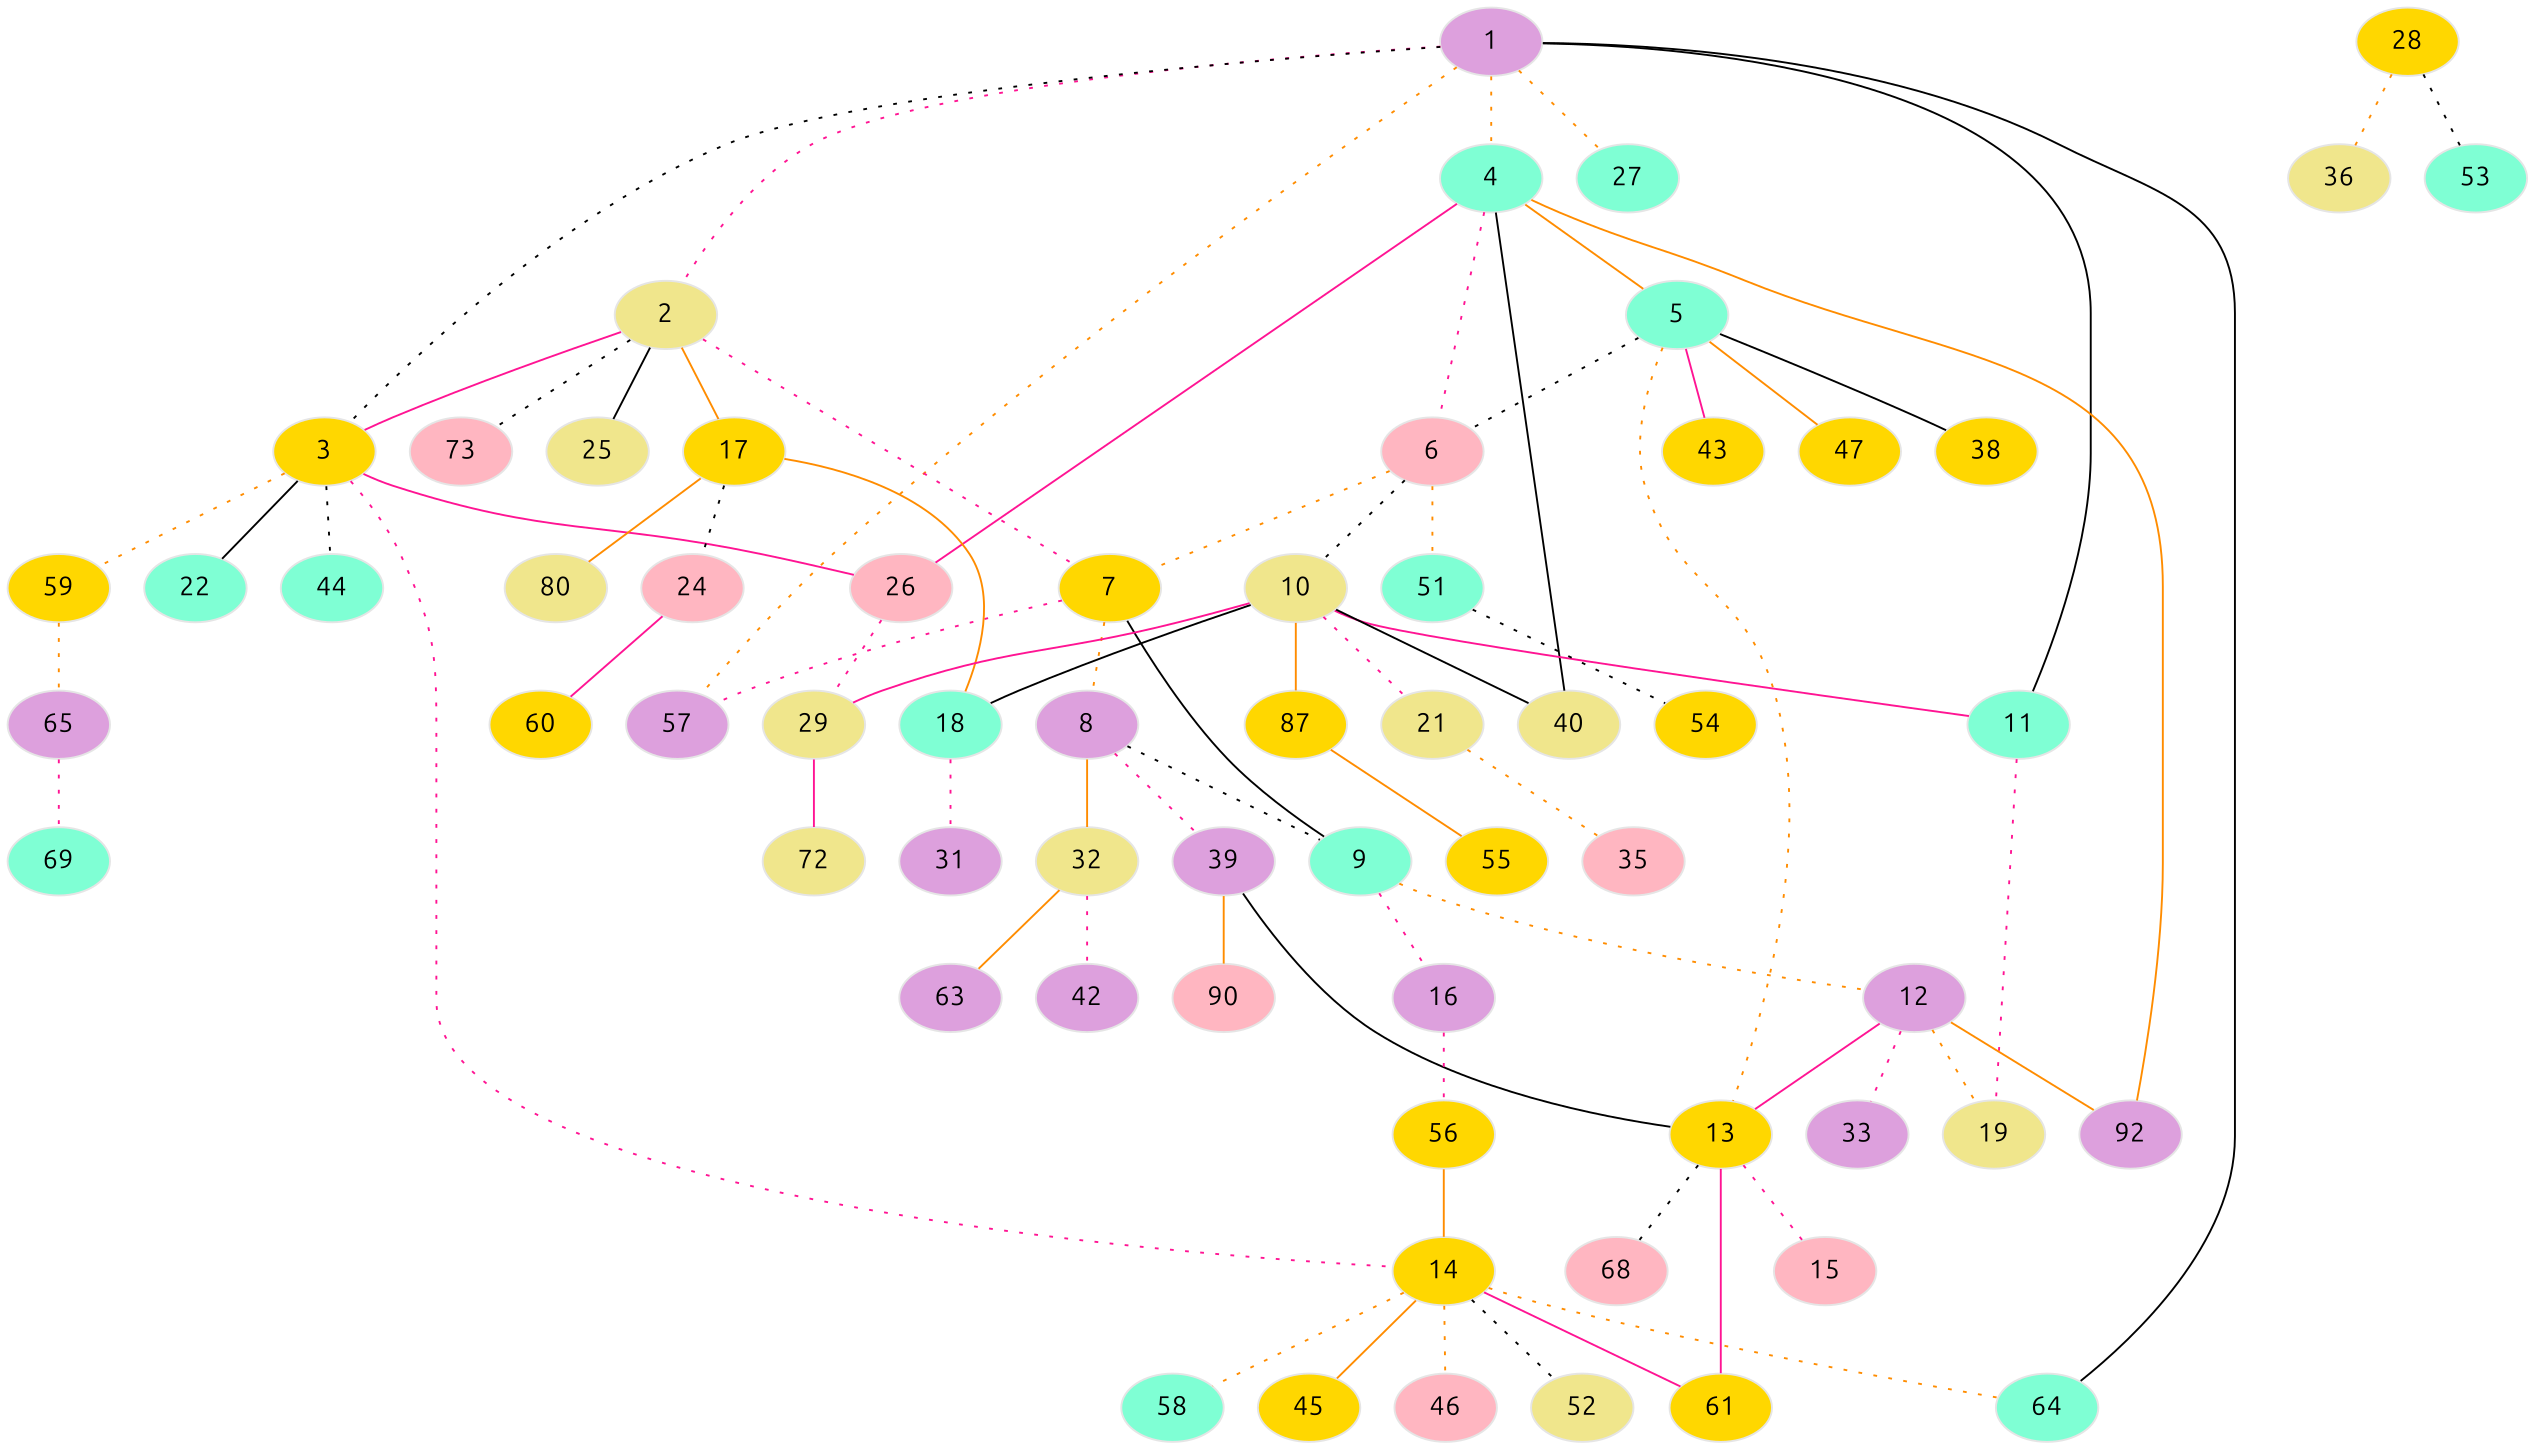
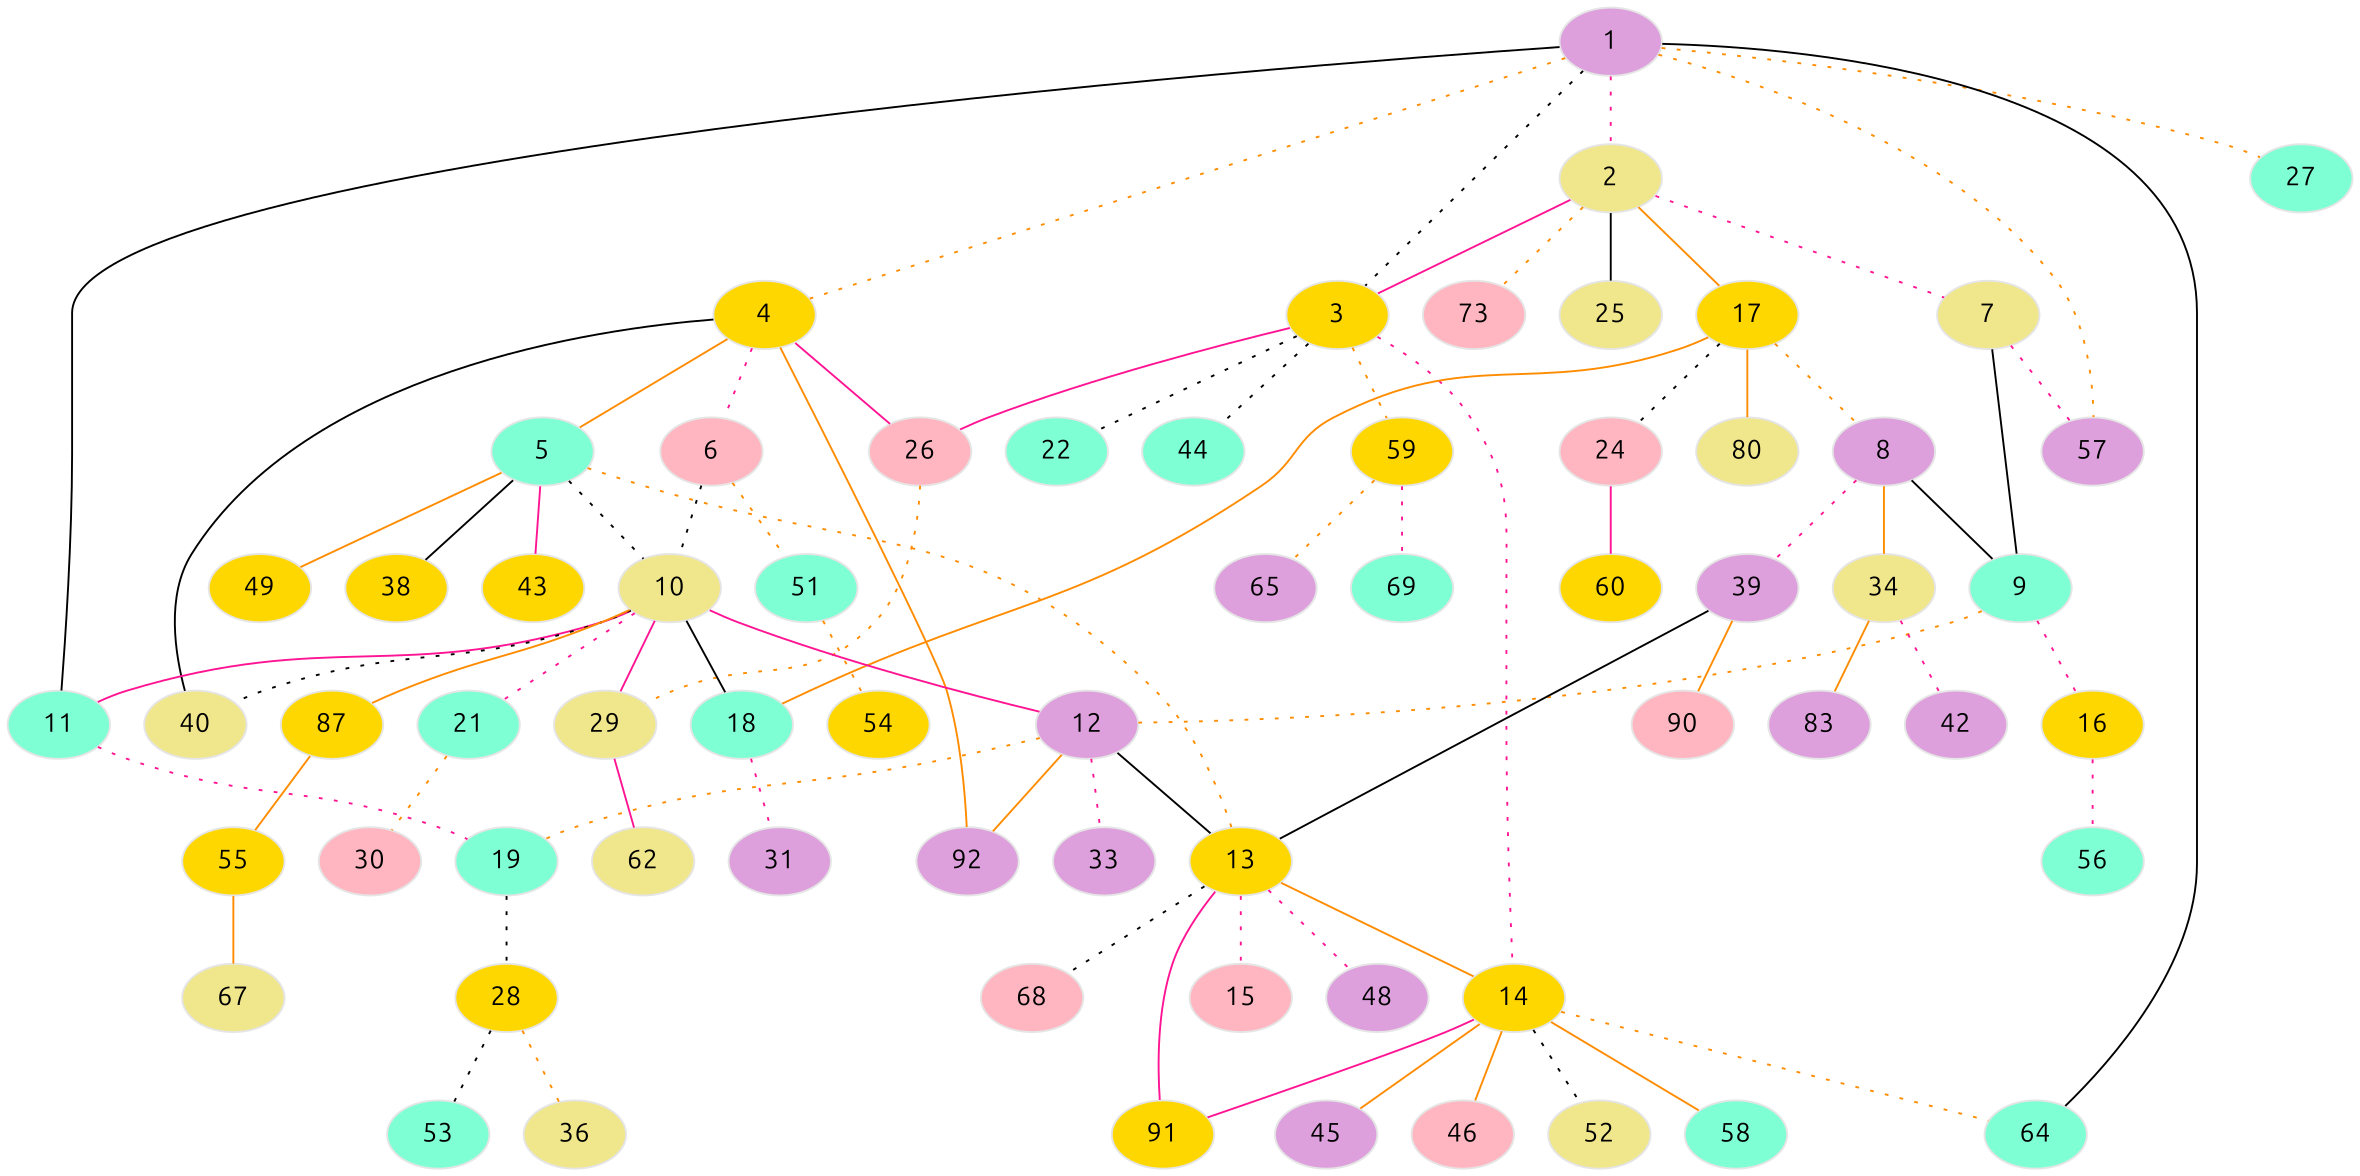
node "4": fillcolor aquamarine -> gold
edge "2" -- "73": color black -> darkorange
edge "5" -- "6": now "5" -- "10"
node "47": label "47" -> "49"
edge "3" -- "22": style solid -> dotted
edge "6" -- "7": removed
node "7": fillcolor gold -> khaki
edge "51" -- "54": color black -> darkorange
edge "10" -- "40": style solid -> dotted
edge "26" -- "29": color deeppink -> darkorange
edge "10" -- "12": added
edge "7" -- "8": now "17" -- "8"
node "21": fillcolor khaki -> aquamarine
edge "65" -- "69": now "59" -- "69"
edge "8" -- "9": style dotted -> solid
node "72": label "72" -> "62"
node "32": label "32" -> "34"
node "35": label "35" -> "30"
edge "19" -- "28": added
node "67": added
node "63": label "63" -> "83"
node "48": added
node "16": fillcolor plum -> gold
edge "12" -- "13": color deeppink -> black
node "56": fillcolor gold -> aquamarine
node "19": fillcolor khaki -> aquamarine
edge "56" -- "14": now "13" -- "14"
edge "14" -- "58": style dotted -> solid
edge "14" -- "46": style dotted -> solid
node "45": fillcolor gold -> plum
node "61": label "61" -> "91"
